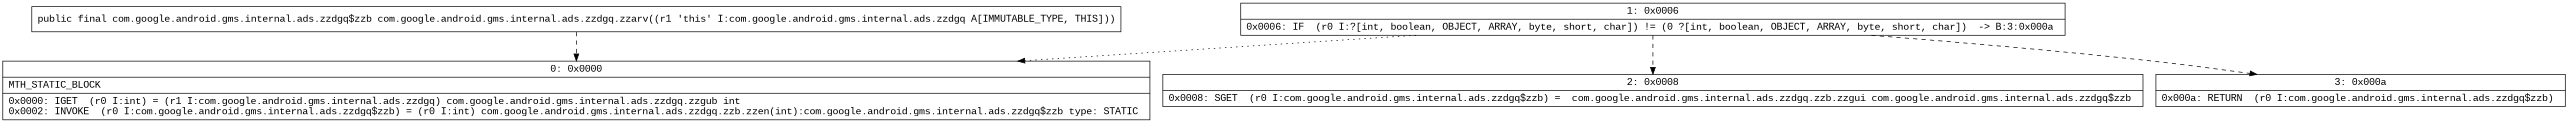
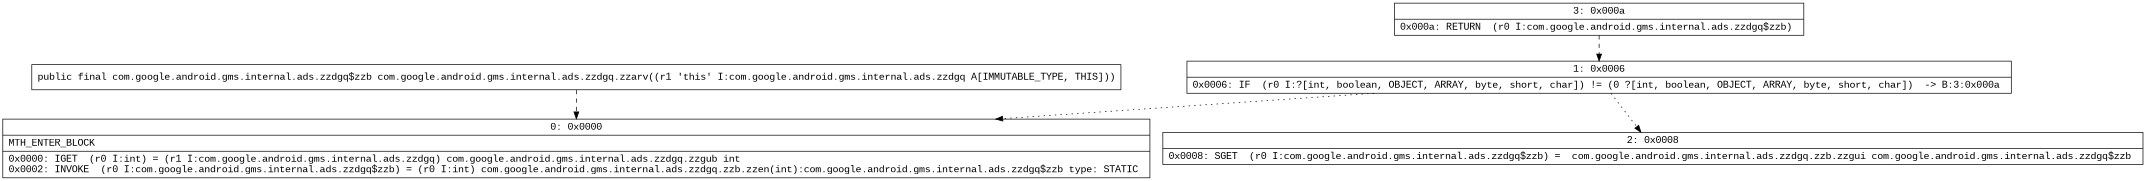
edge "1: 0x0006" -> "2: 0x0008": style dashed -> dotted
edge "1: 0x0006" -> "3: 0x000a": reversed
node "0: 0x0000": text "MTH_STATIC_BLOCK" -> "MTH_ENTER_BLOCK"
